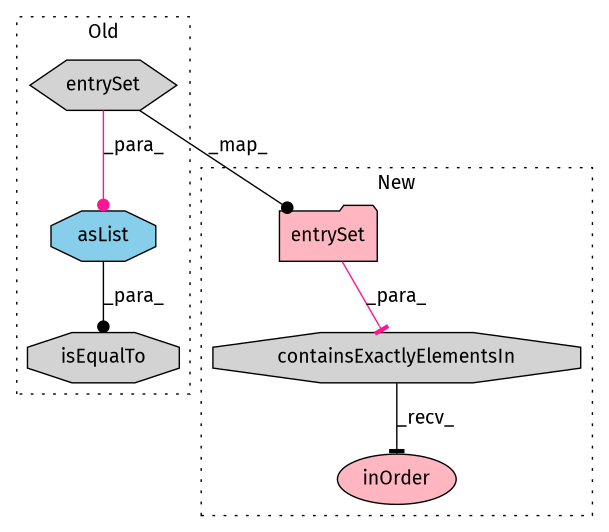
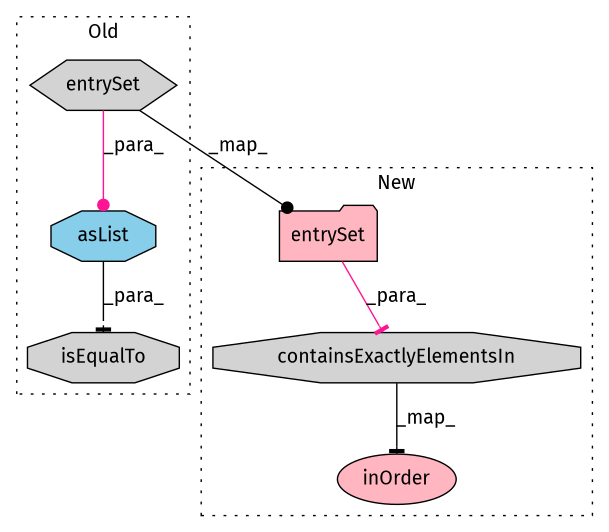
edge "asList" -> "isEqualTo": arrowhead dot -> tee
edge "containsExactlyElementsIn" -> "inOrder": label "_recv_" -> "_map_"
